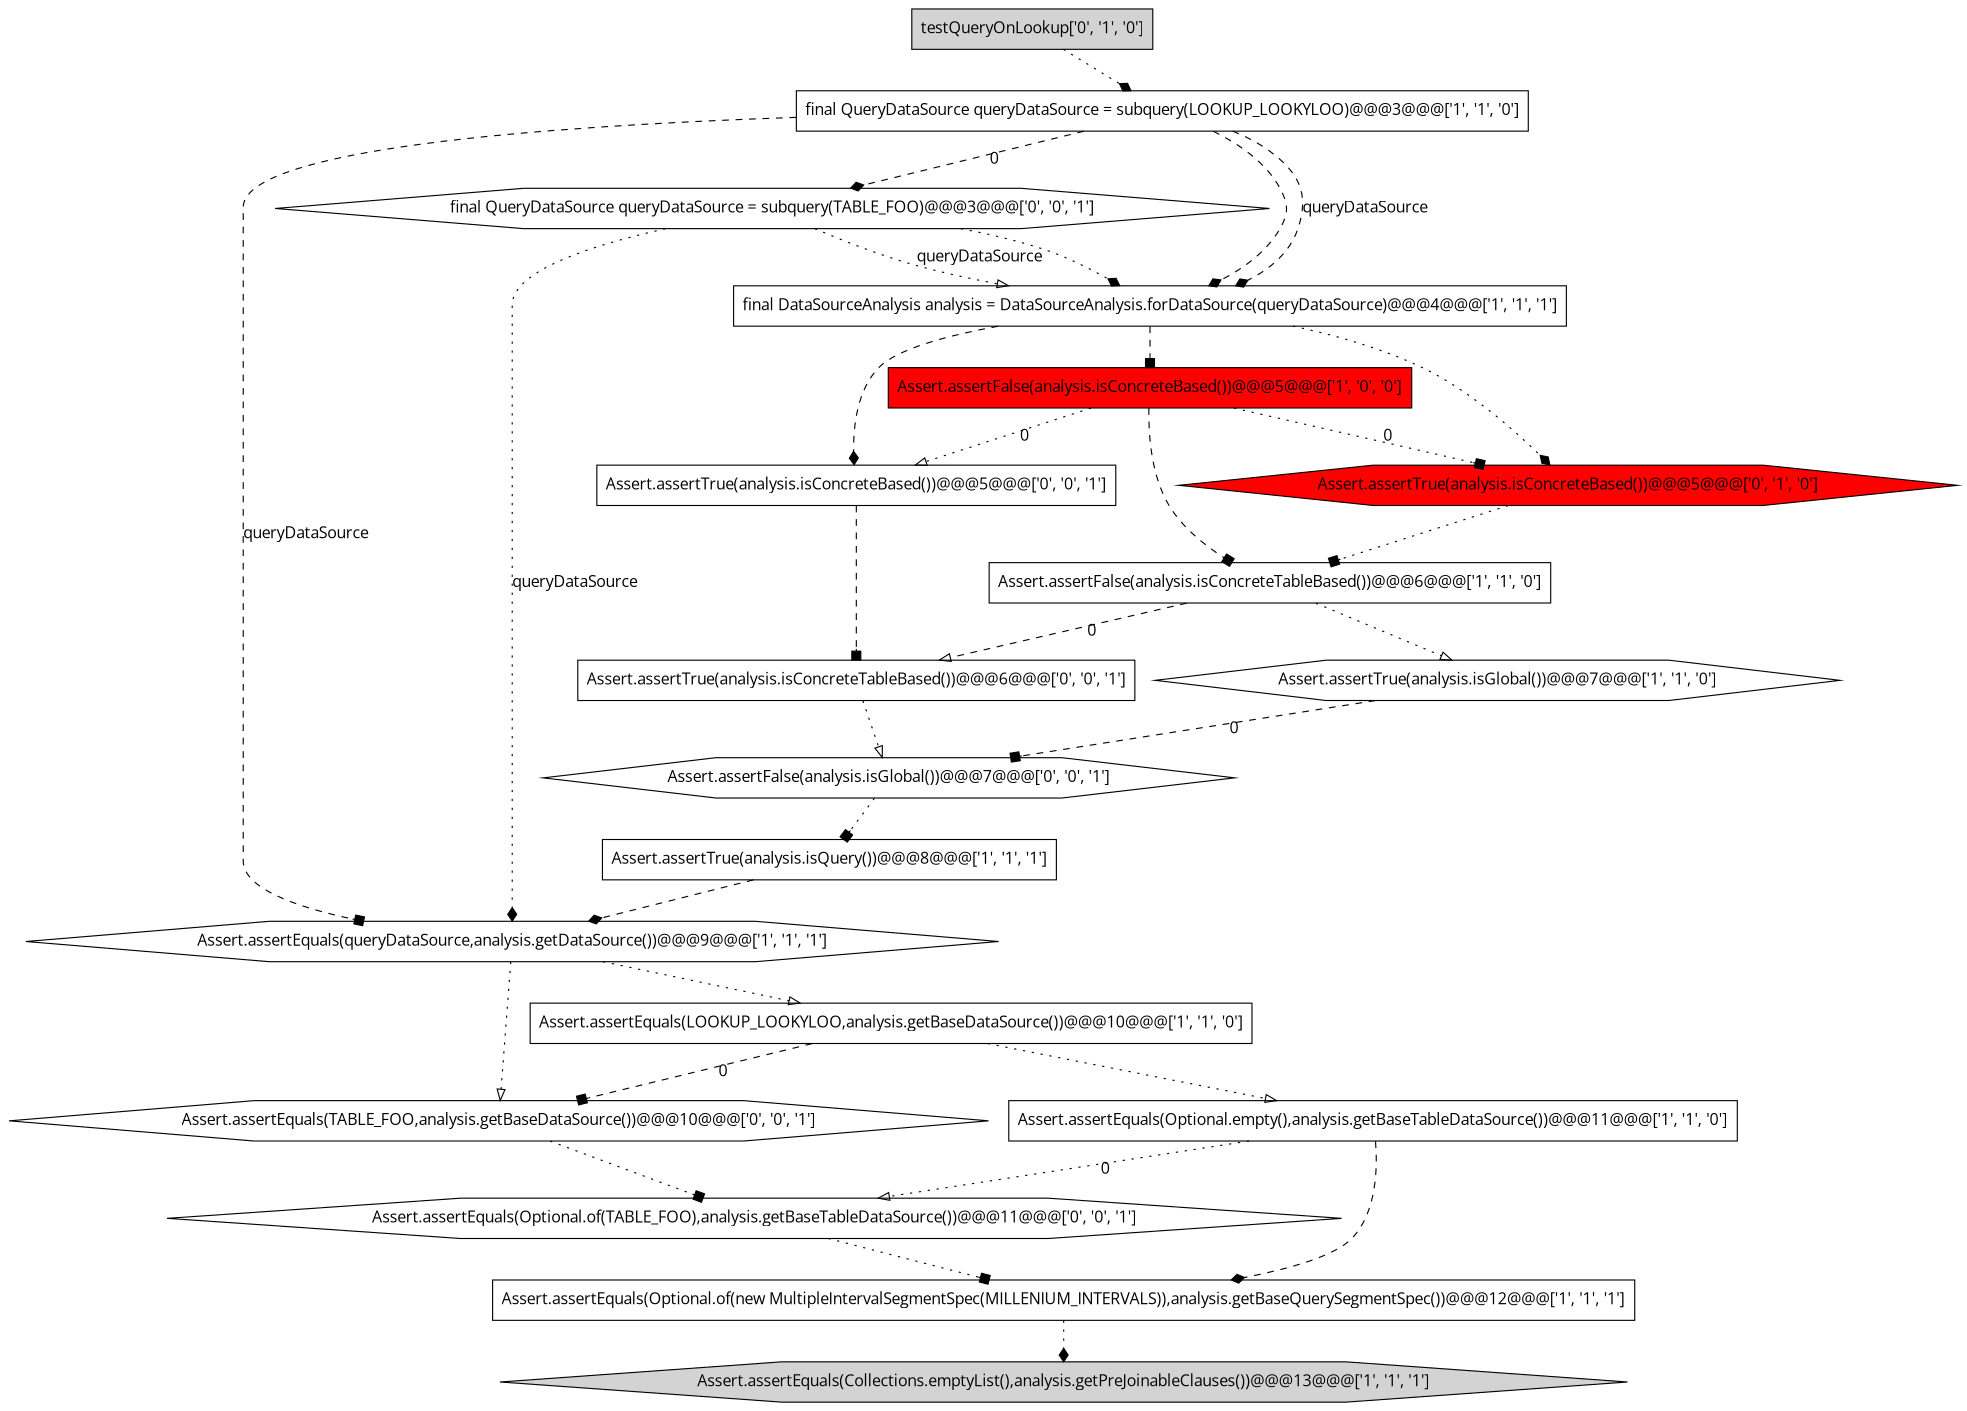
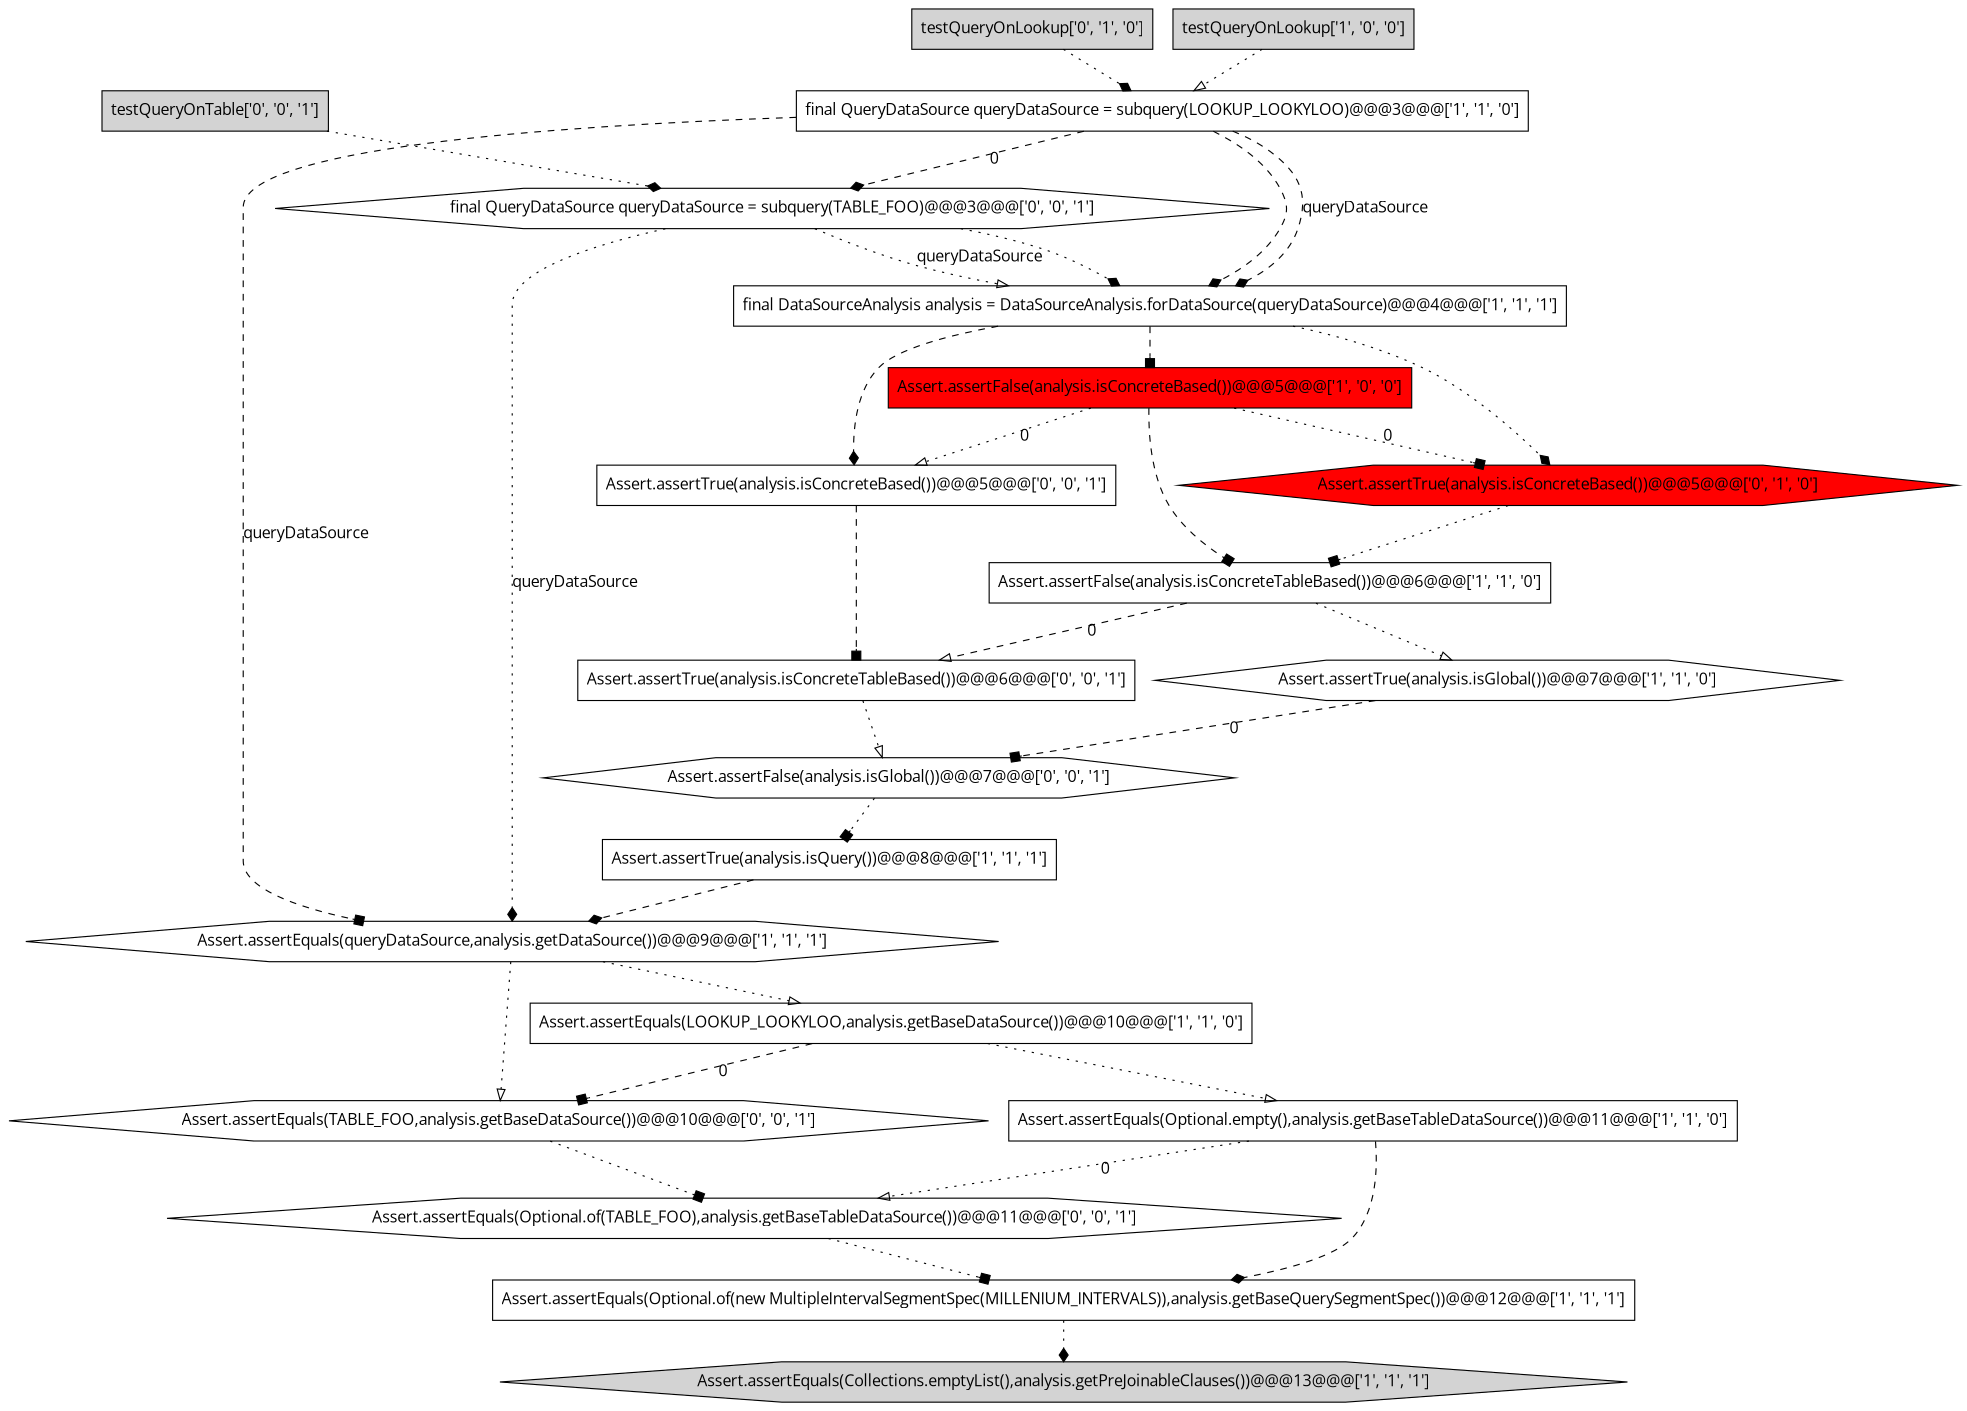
node "testQueryOnLookup['1', '0', '0']": added
node "testQueryOnTable['0', '0', '1']": added
